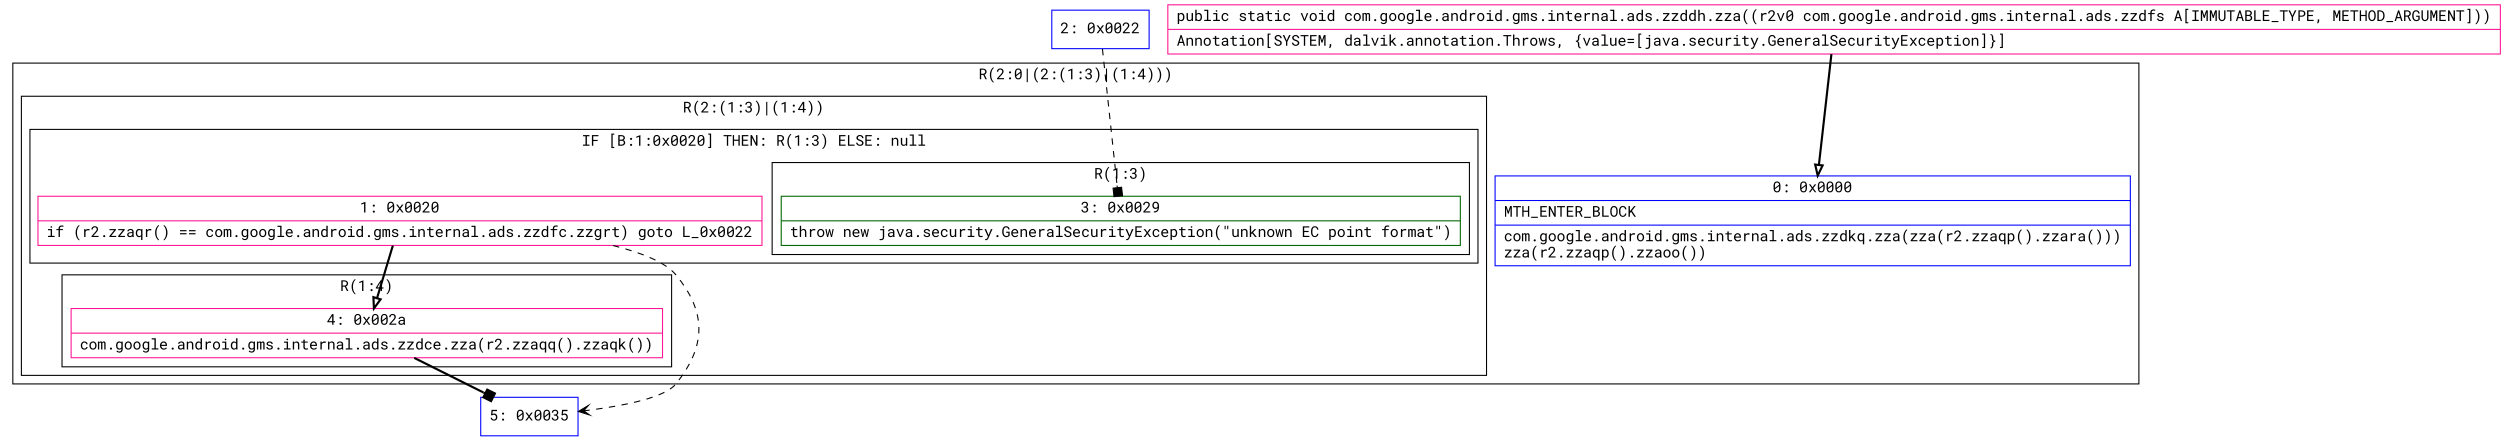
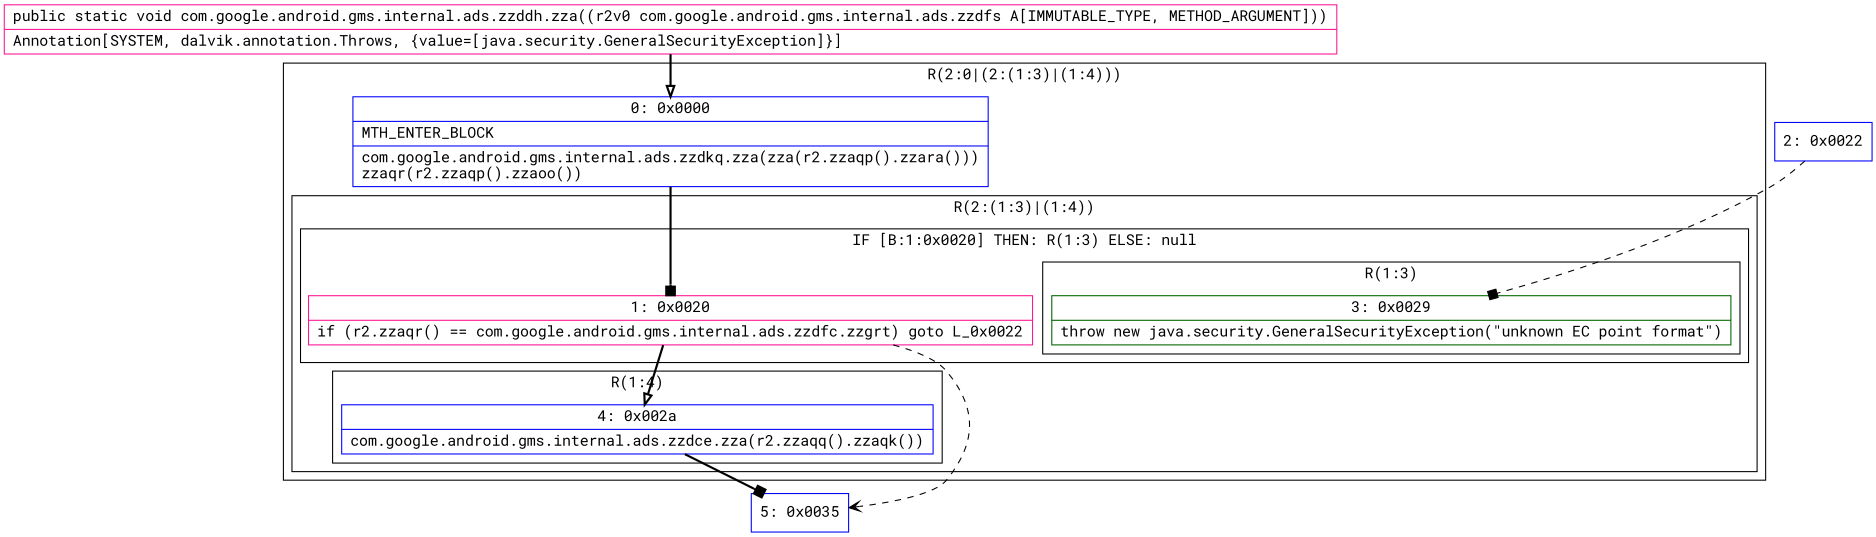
edge "0: 0x0000" -> "1: 0x0020": added
node "0: 0x0000": text "zza(r2.zzaqp().zzaoo())" -> "zzaqr(r2.zzaqp().zzaoo())"
node "4: 0x002a": color deeppink -> blue
